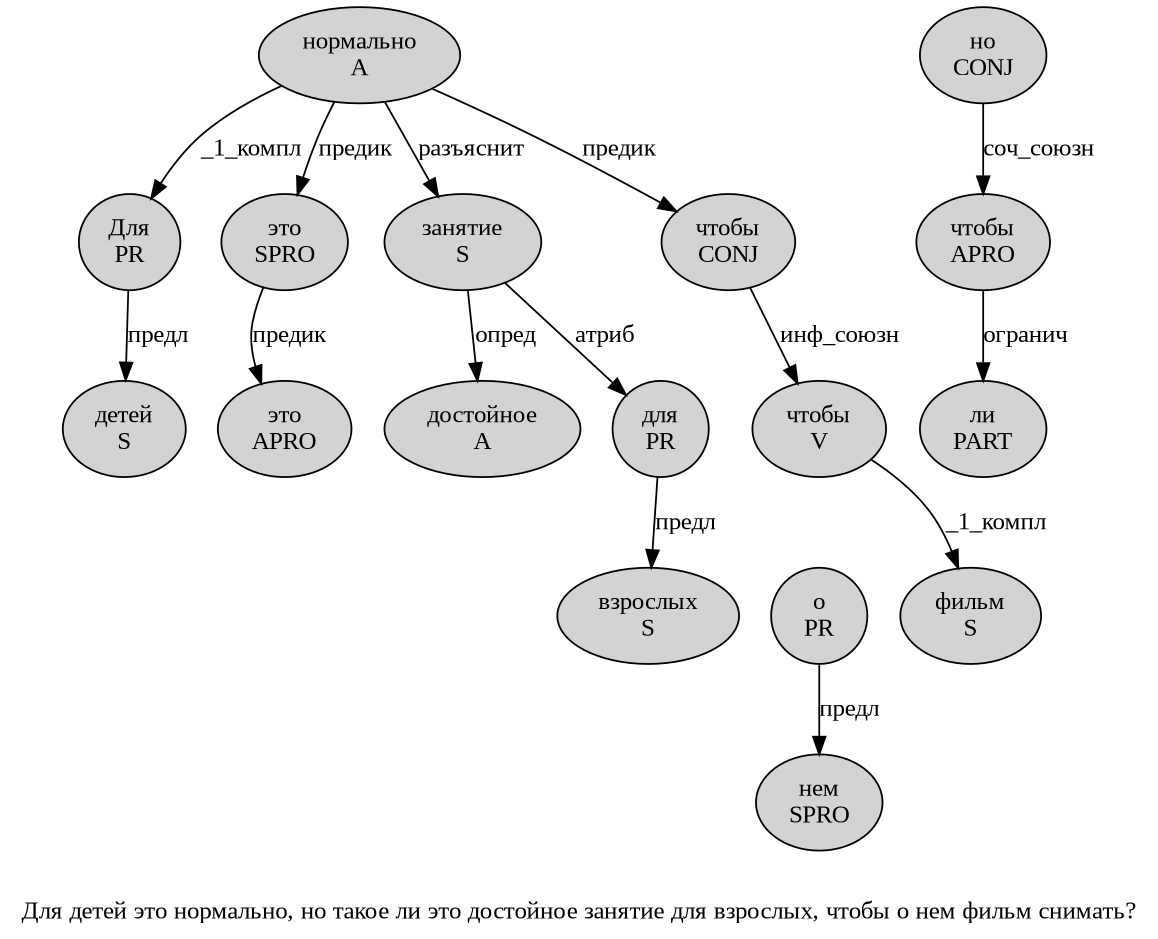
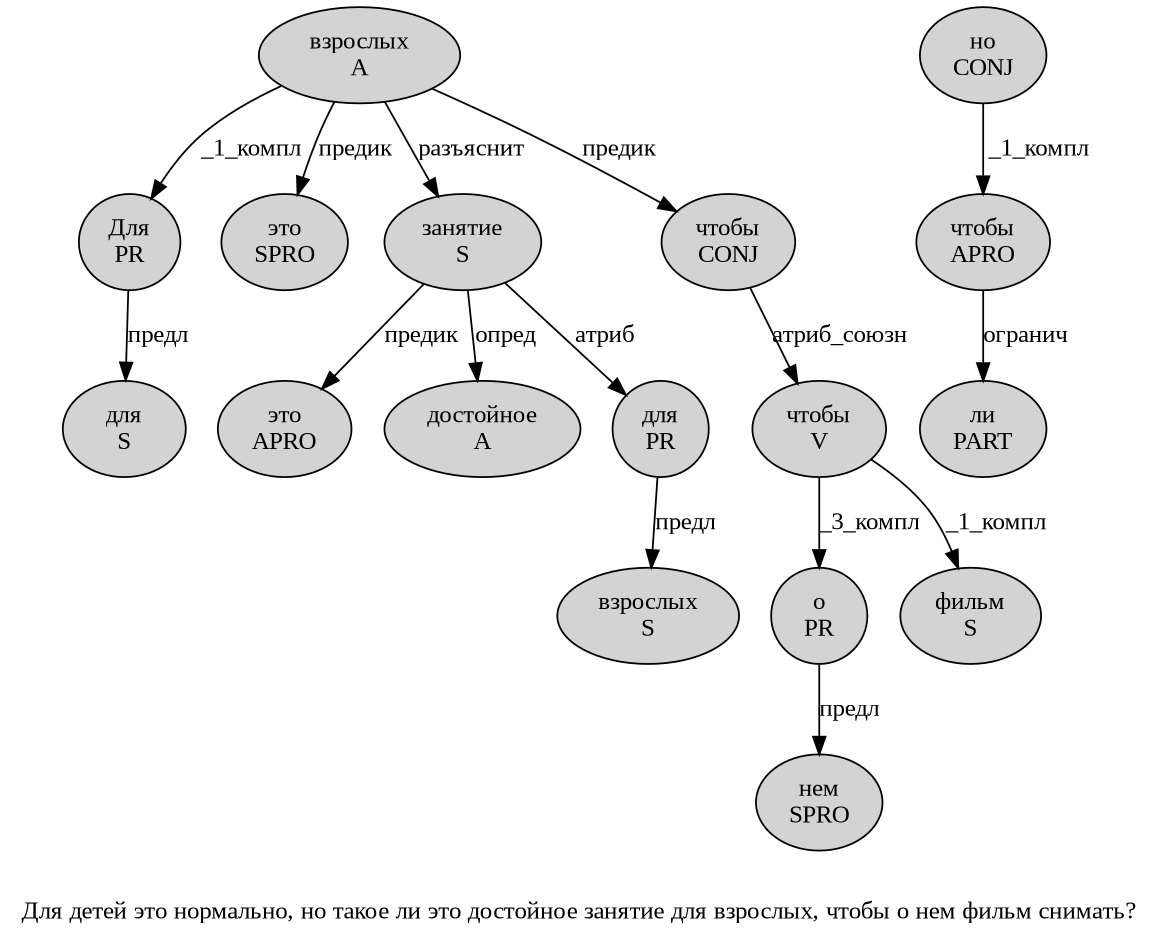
node "нормально A": label "нормально A" -> "взрослых A"
edge "но CONJ" -> "чтобы APRO": label "соч_союзн" -> "_1_компл"
edge "это SPRO" -> "это APRO": now "занятие S" -> "это APRO"
edge "чтобы CONJ" -> "чтобы V": label "инф_союзн" -> "атриб_союзн"
node "детей S": label "детей S" -> "для S"
edge "чтобы V" -> "о PR": added, label "_3_компл"
